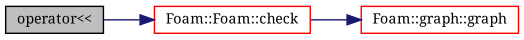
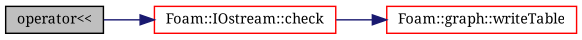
node "Foam::Foam::check": label "Foam::Foam::check" -> "Foam::IOstream::check"
node "Foam::graph::graph": label "Foam::graph::graph" -> "Foam::graph::writeTable"
